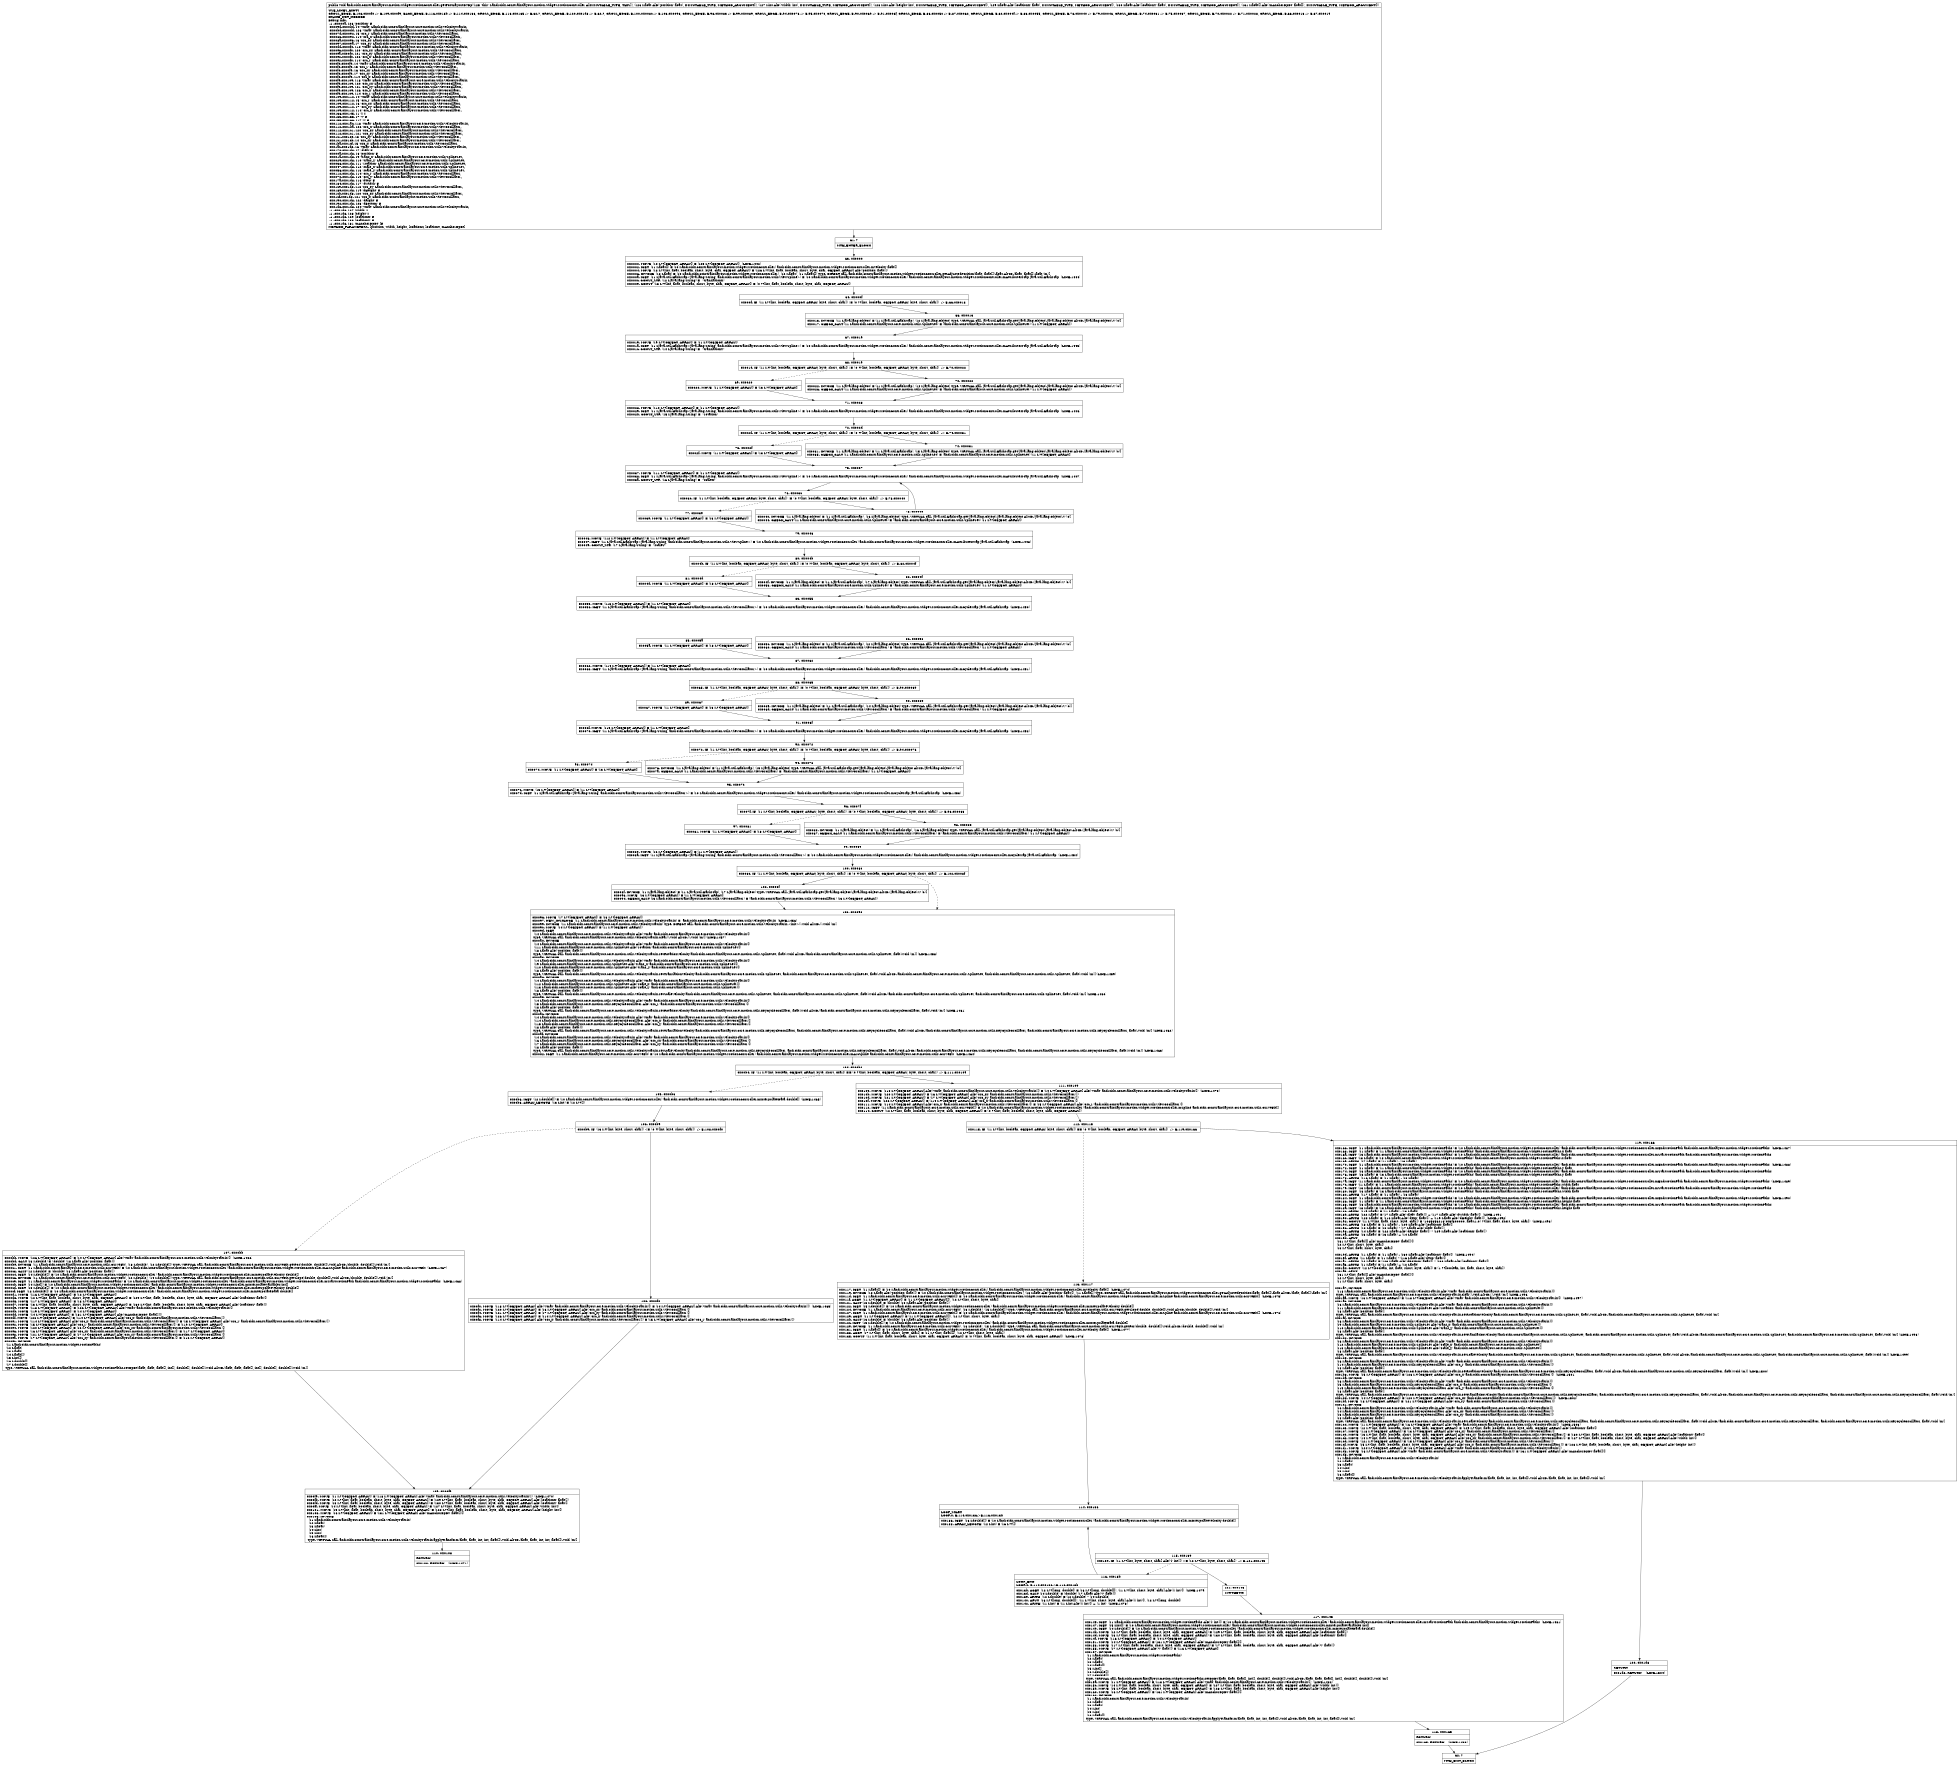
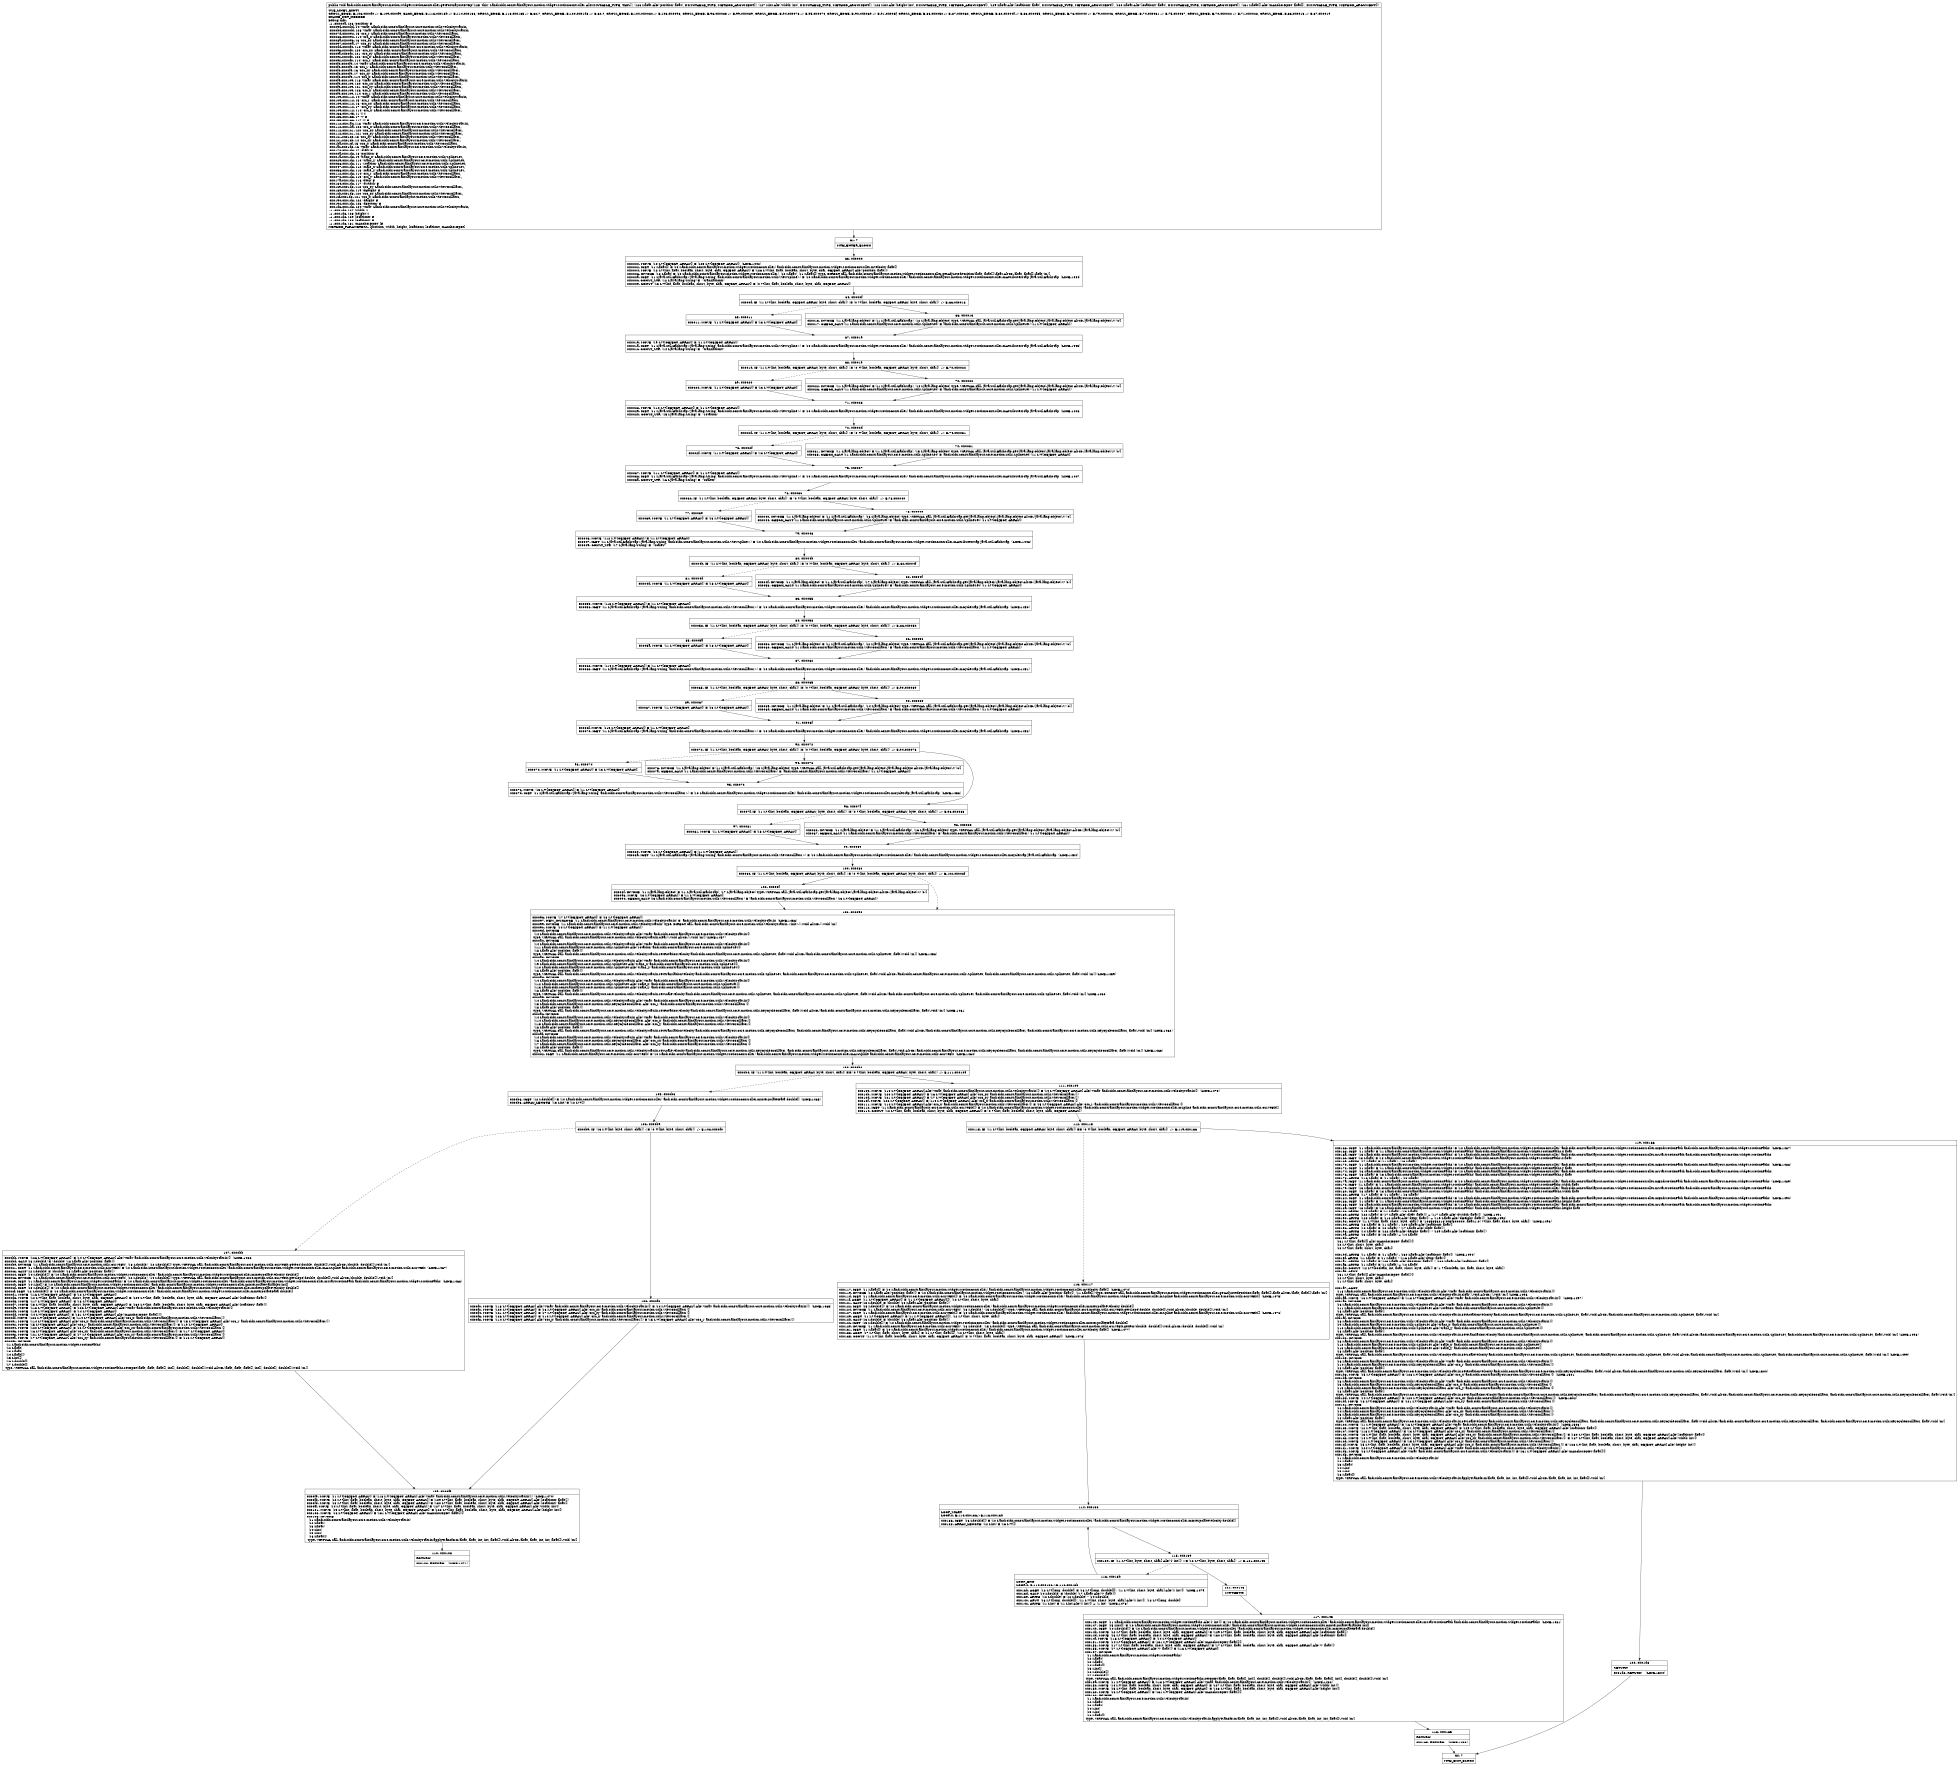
node "65: 0x0011": added
edge "72: 0x002d" -> "74: 0x0031": removed
edge "78: 0x0040" -> "75: 0x0037": now "78: 0x0040" -> "79: 0x0046"
node "84: 0x0058": added
edge "95: 0x007c" -> "96: 0x007f": now "92: 0x0072" -> "96: 0x007f"
node "103: 0x0096": text "0x009d: IGET" -> "0x009d: INVOKE"
node "119: 0x0166": text "0x01a7: INVOKE" -> "0x01a7: AGET"
edge "114: 0x0136" -> "115: 0x0139": added
